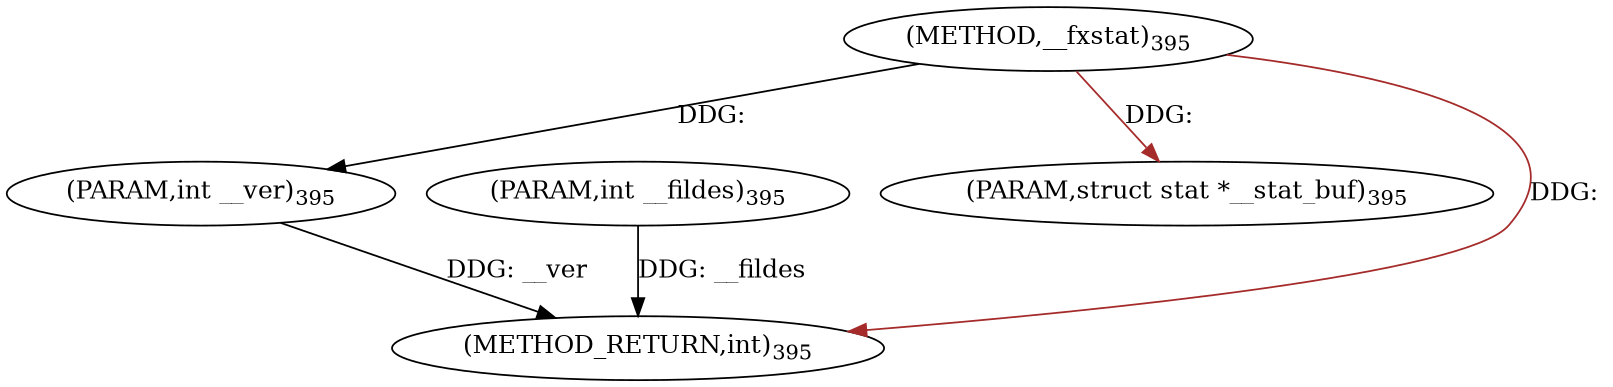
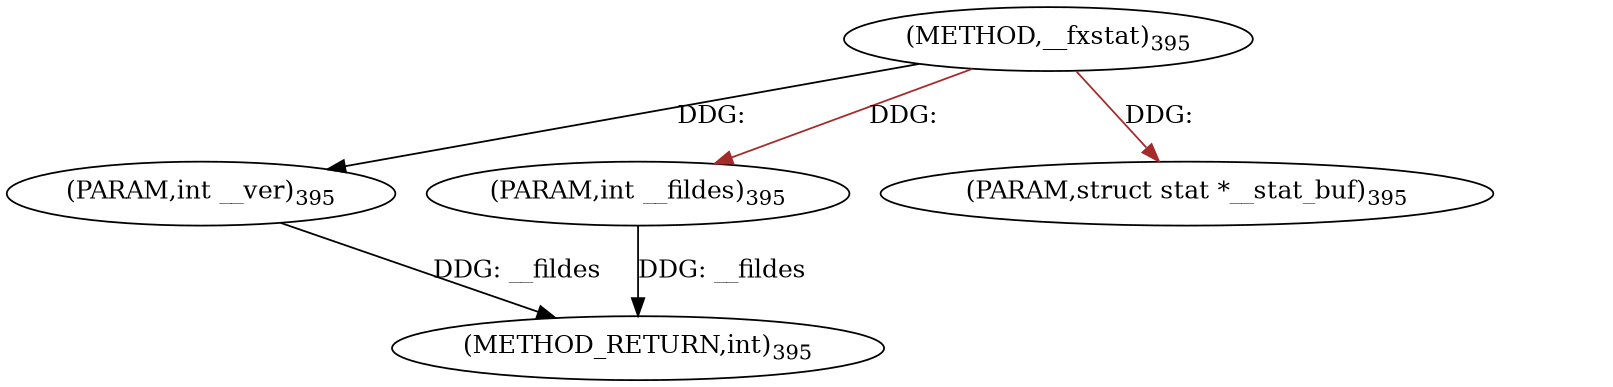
edge "(METHOD,__fxstat)" -> "(METHOD_RETURN,int)": now "(METHOD,__fxstat)" -> "(PARAM,int __fildes)"
edge "(PARAM,int __ver)" -> "(METHOD_RETURN,int)": label "DDG: __ver" -> "DDG: __fildes"
